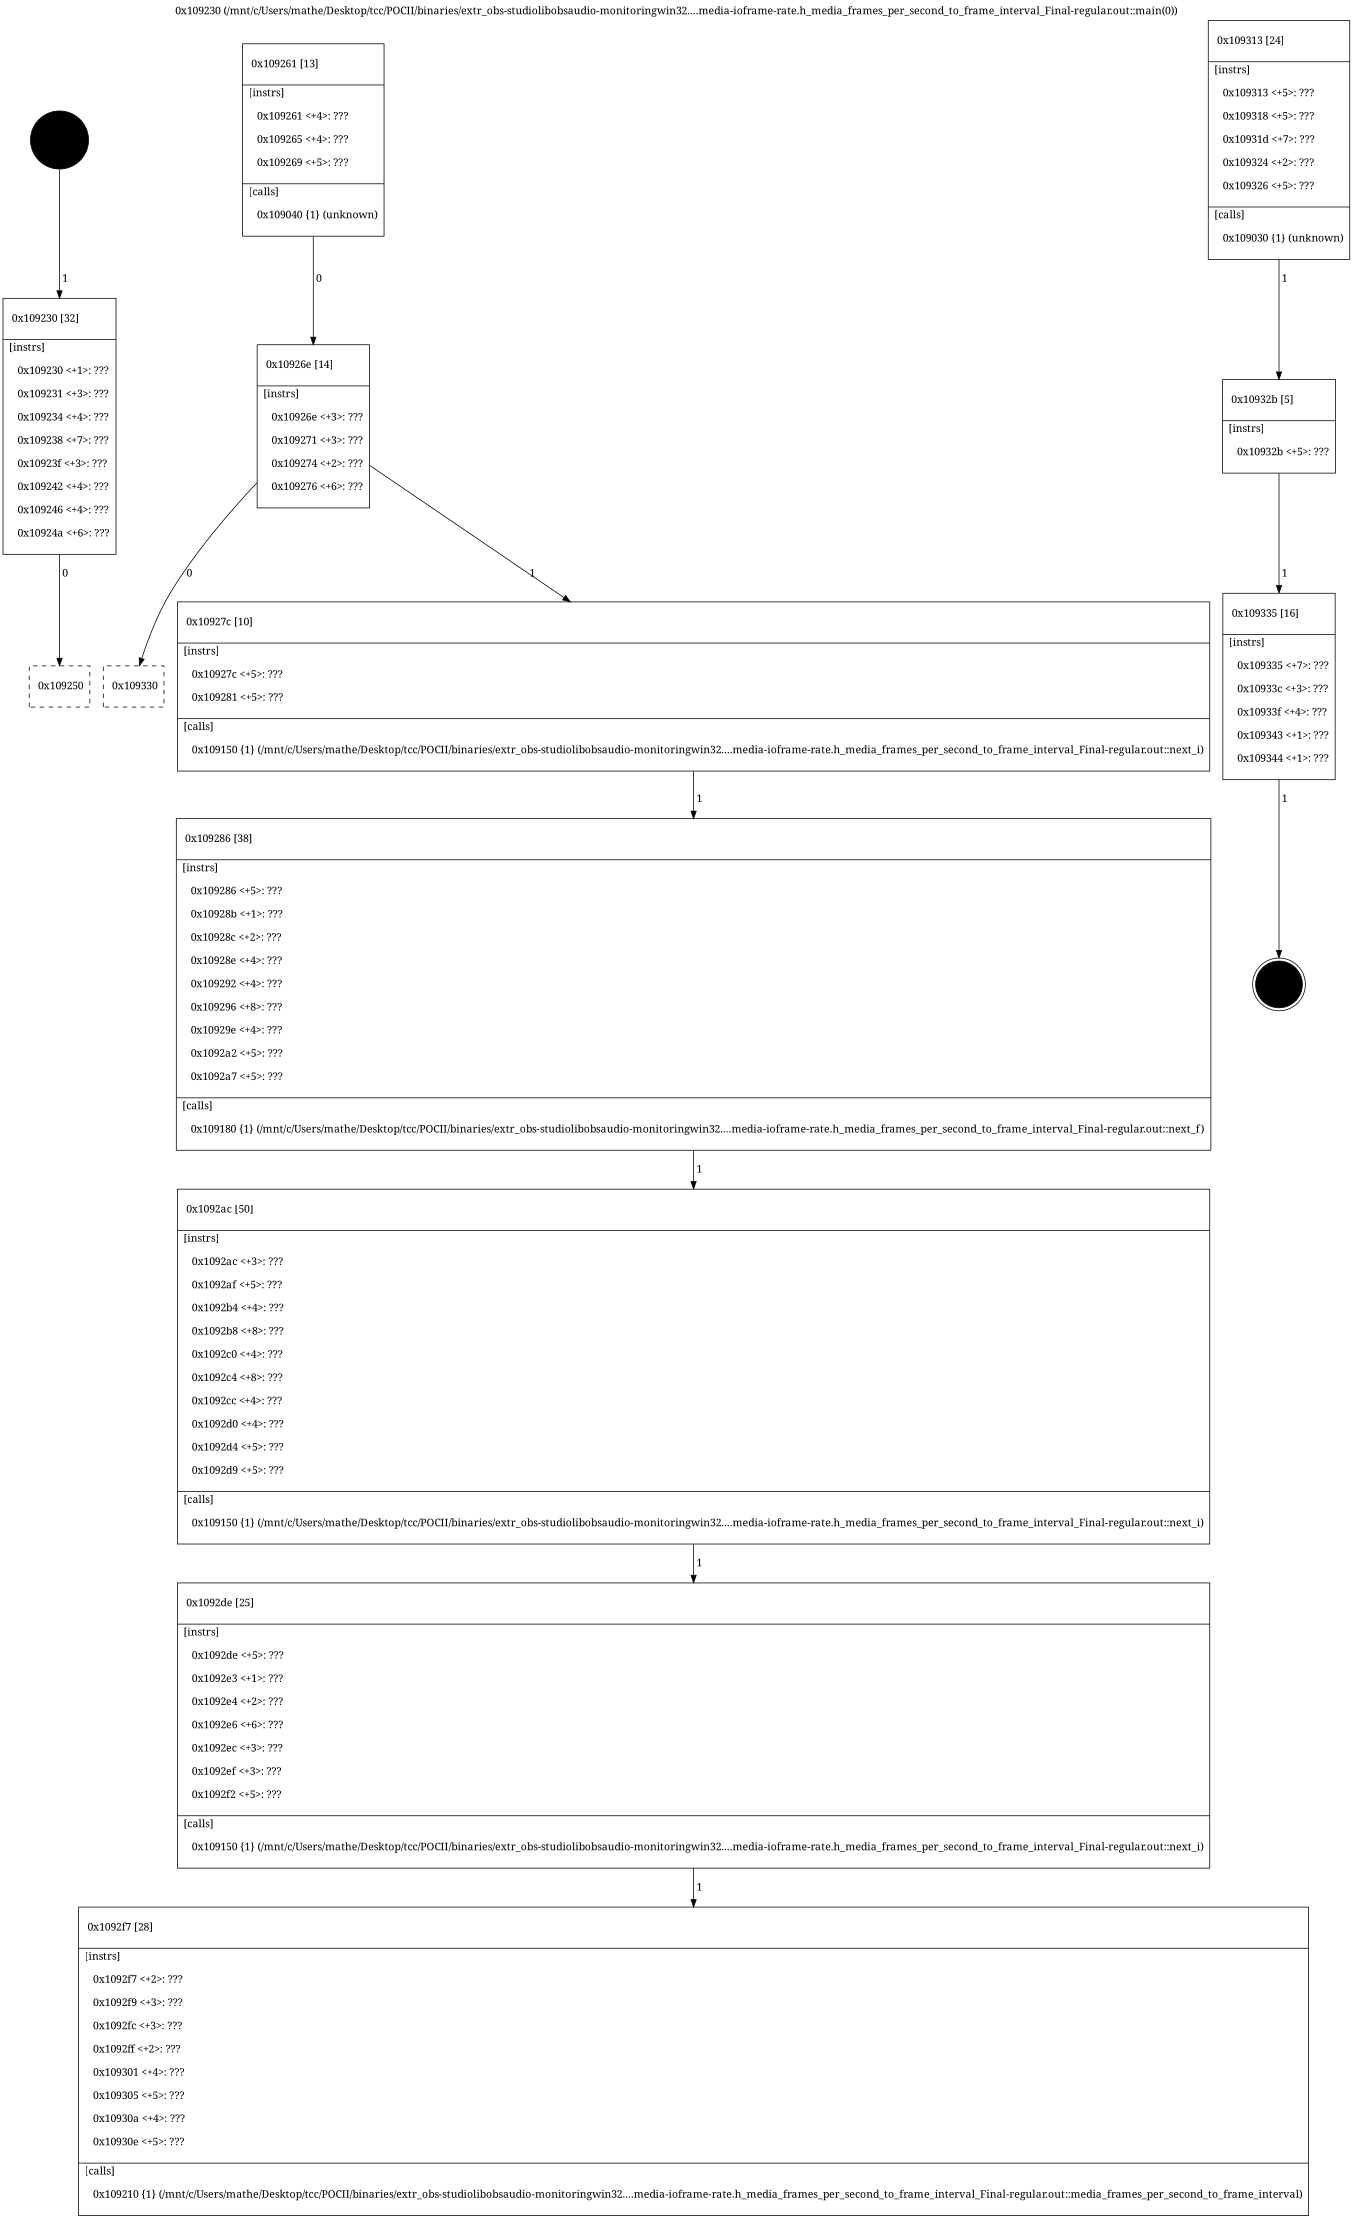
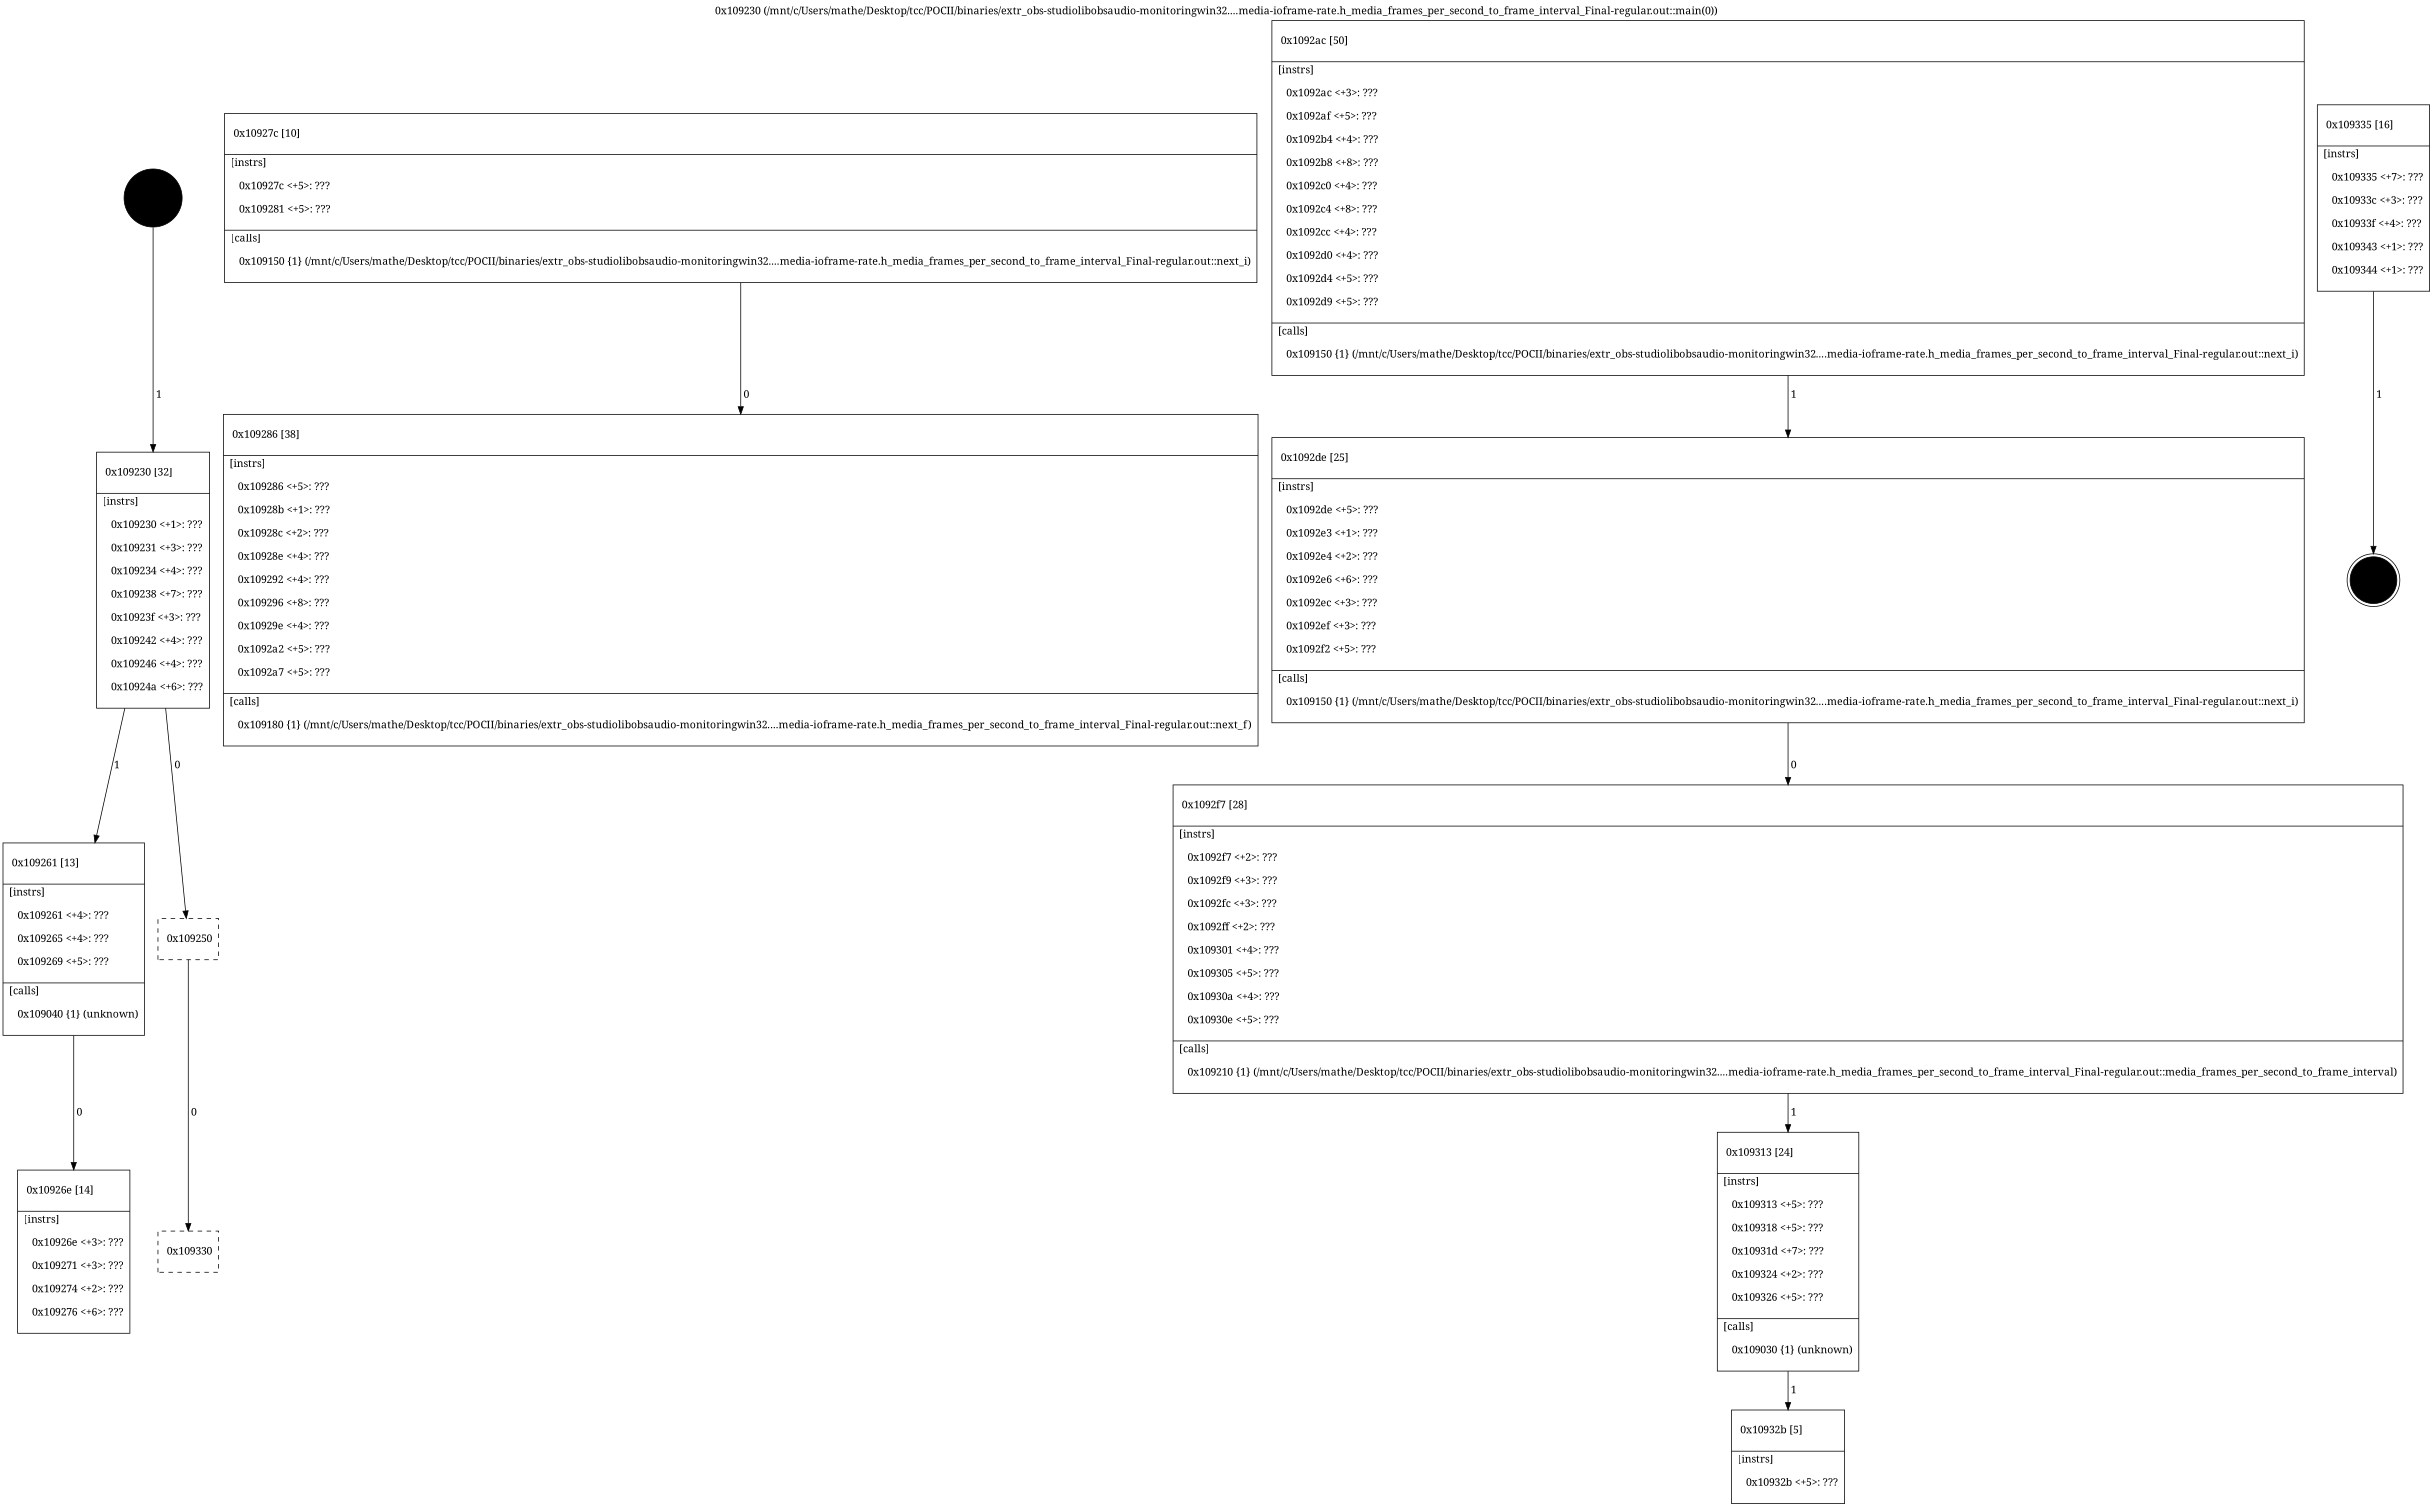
edge "0x10932b [5]" -> "0x109335 [16]": removed, label "1"
edge "0x10926e [14]" -> "0x10927c [10]": removed, label "1"
edge "0x10926e [14]" -> "0x109330": now "0x109250" -> "0x109330"
edge "0x109230 [32]" -> "0x109261 [13]": added, label "1"
edge "0x10927c [10]" -> "0x109286 [38]": label " 1" -> " 0"
edge "0x1092f7 [28]" -> "0x109313 [24]": added, label "1"
edge "0x109286 [38]" -> "0x1092ac [50]": removed, label "1"
edge "0x1092de [25]" -> "0x1092f7 [28]": label " 1" -> " 0"
